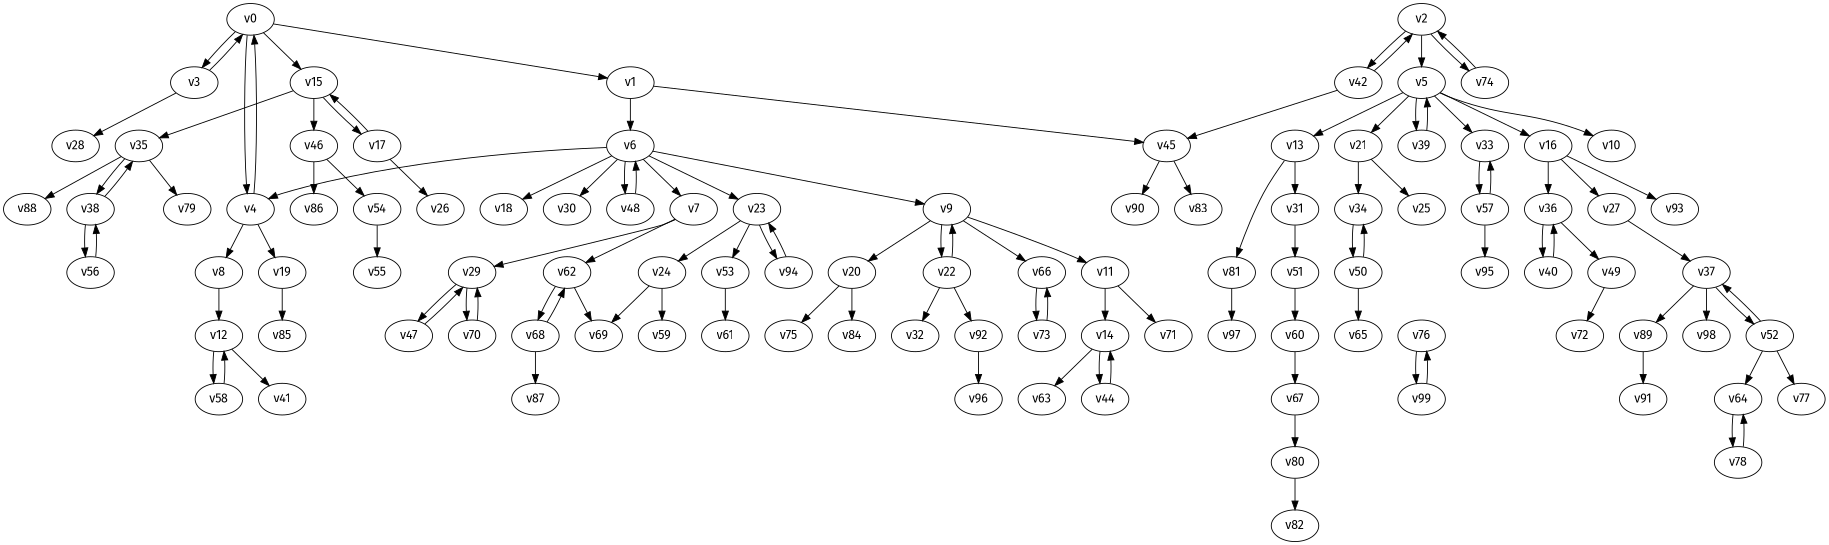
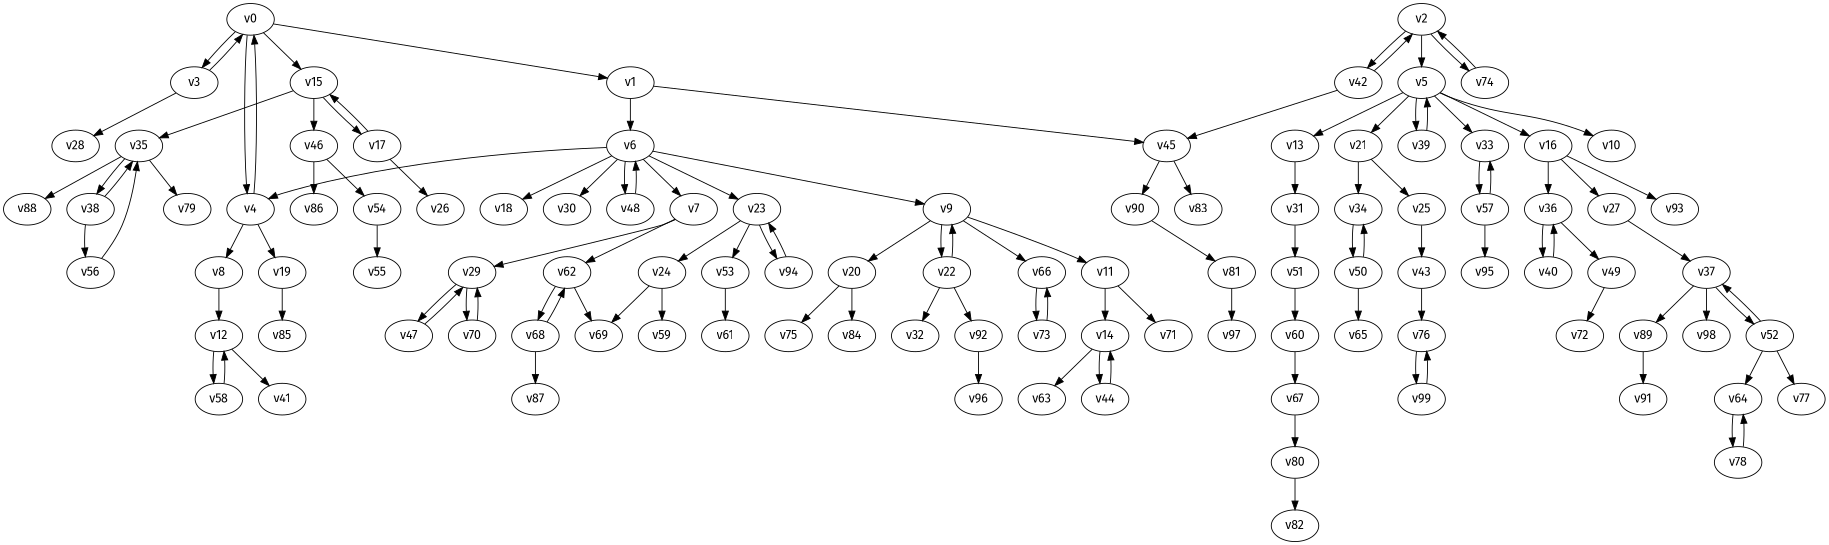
edge "v13" -> "v81": now "v90" -> "v81"
edge "v56" -> "v38": now "v56" -> "v35"
node "v43": added
